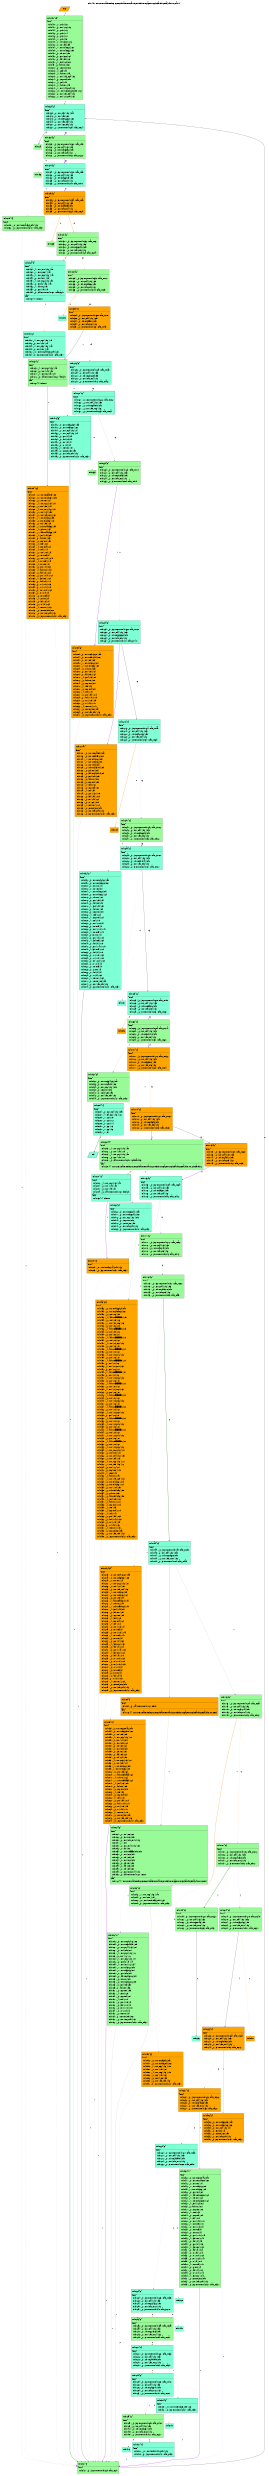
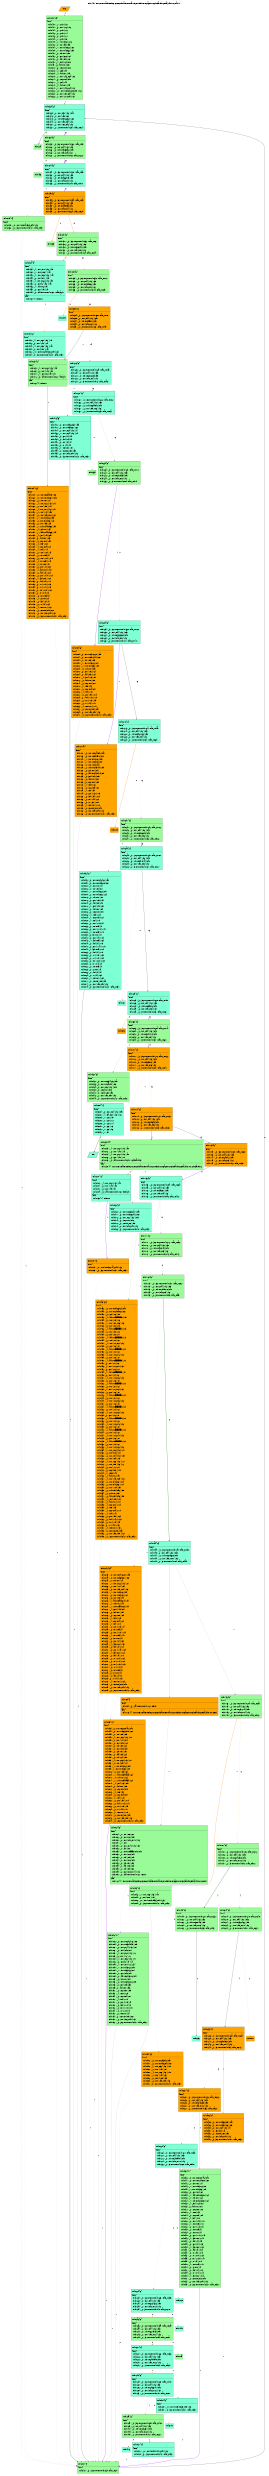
node "0x4020fa": added
